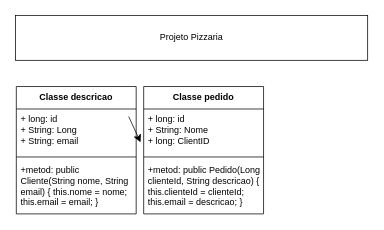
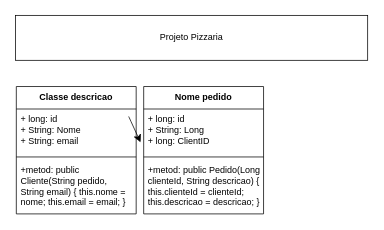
node "Classe pedido": label "Classe pedido" -> "Nome pedido"
node "+ long: id + String: Long + String: email": label "+ long: id + String: Long + String: email" -> "+ long: id + String: Nome + String: email"
node "+ long: id + String: Nome + long: ClientID": label "+ long: id + String: Nome + long: ClientID" -> "+ long: id + String: Long + long: ClientID"
node "+metod: public Cliente(String nome, String email) { this.nome = nome; this.email = email; }": label "+metod: public Cliente(String nome, String email) { this.nome = nome; this.email = email; }" -> "+metod: public Cliente(String pedido, String email) { this.nome = nome; this.email = email; }"
node "+metod: public Pedido(Long clienteId, String descricao) { this.clienteId = clienteId; this.email = descricao; }": label "+metod: public Pedido(Long clienteId, String descricao) { this.clienteId = clienteId; this.email = descricao; }" -> "+metod: public Pedido(Long clienteId, String descricao) { this.clienteId = clienteId; this.descricao = descricao; }"
